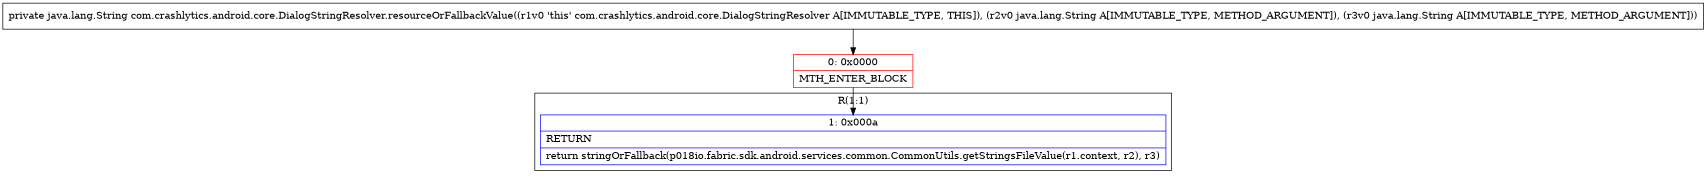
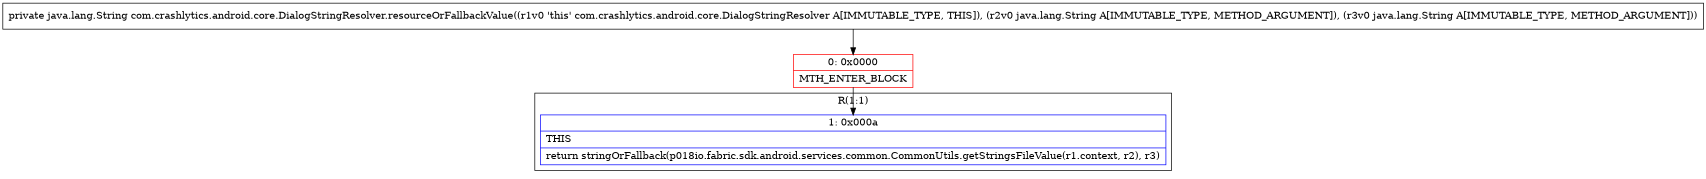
node "1: 0x000a": text "RETURN" -> "THIS"
